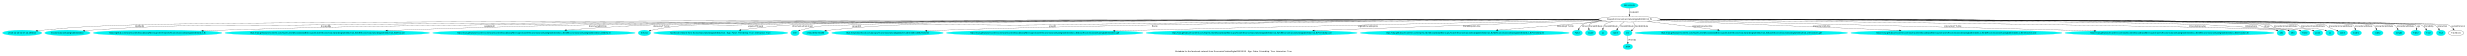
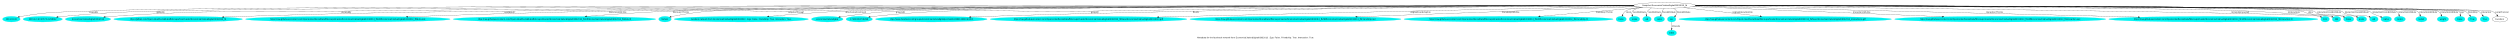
edge "2013-03-03" -> "Snapshot EconomiaCriativaDigital03032013_fb": reversed
node "tree": label "tree" -> "economiacriativadigital"
